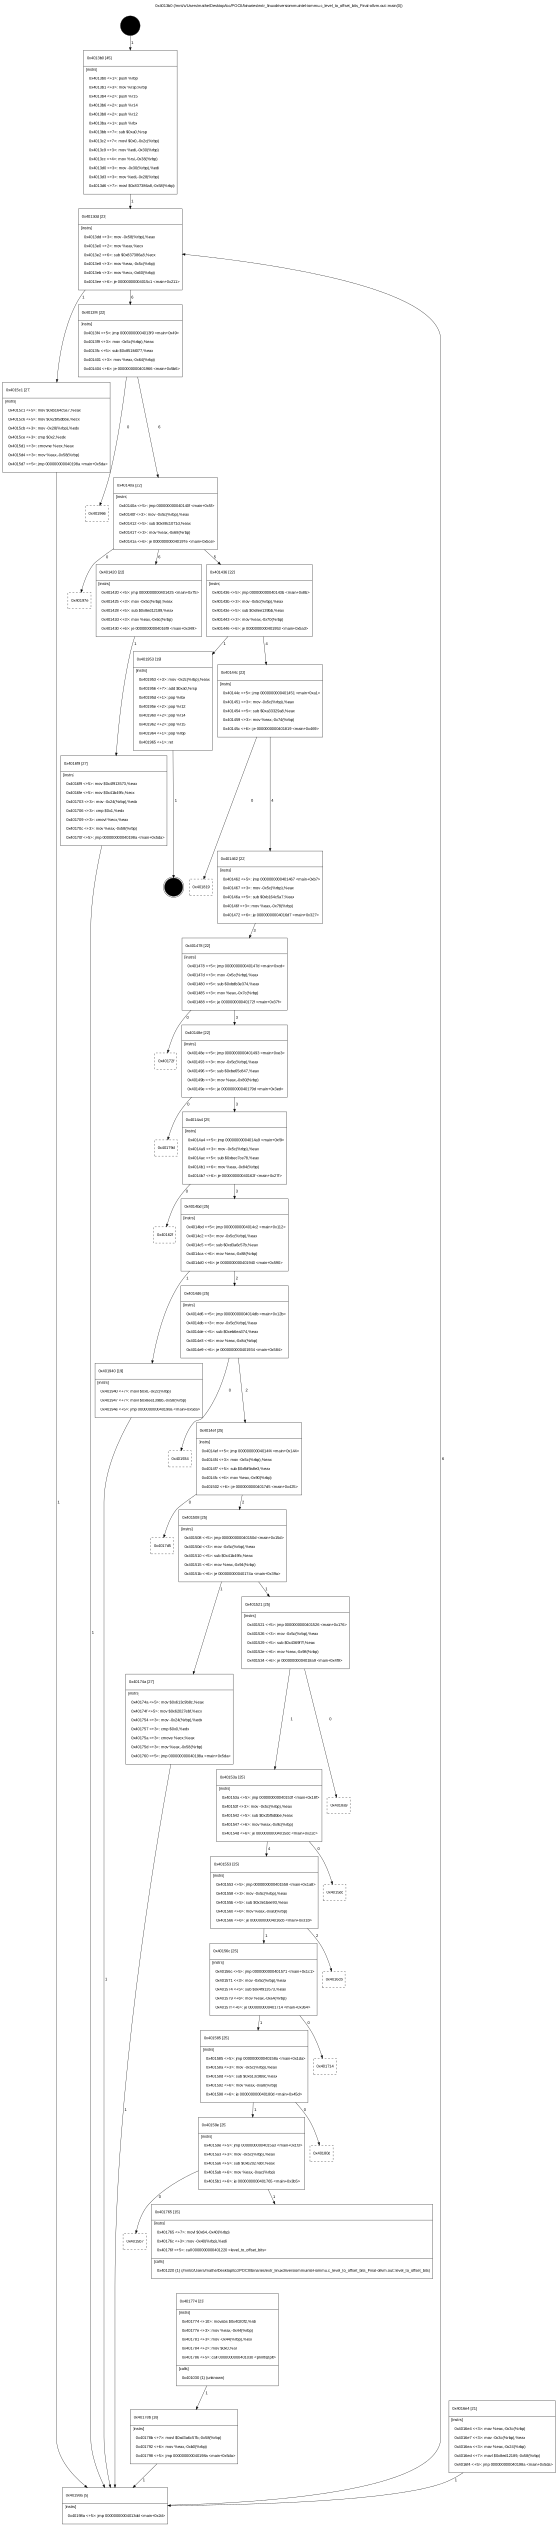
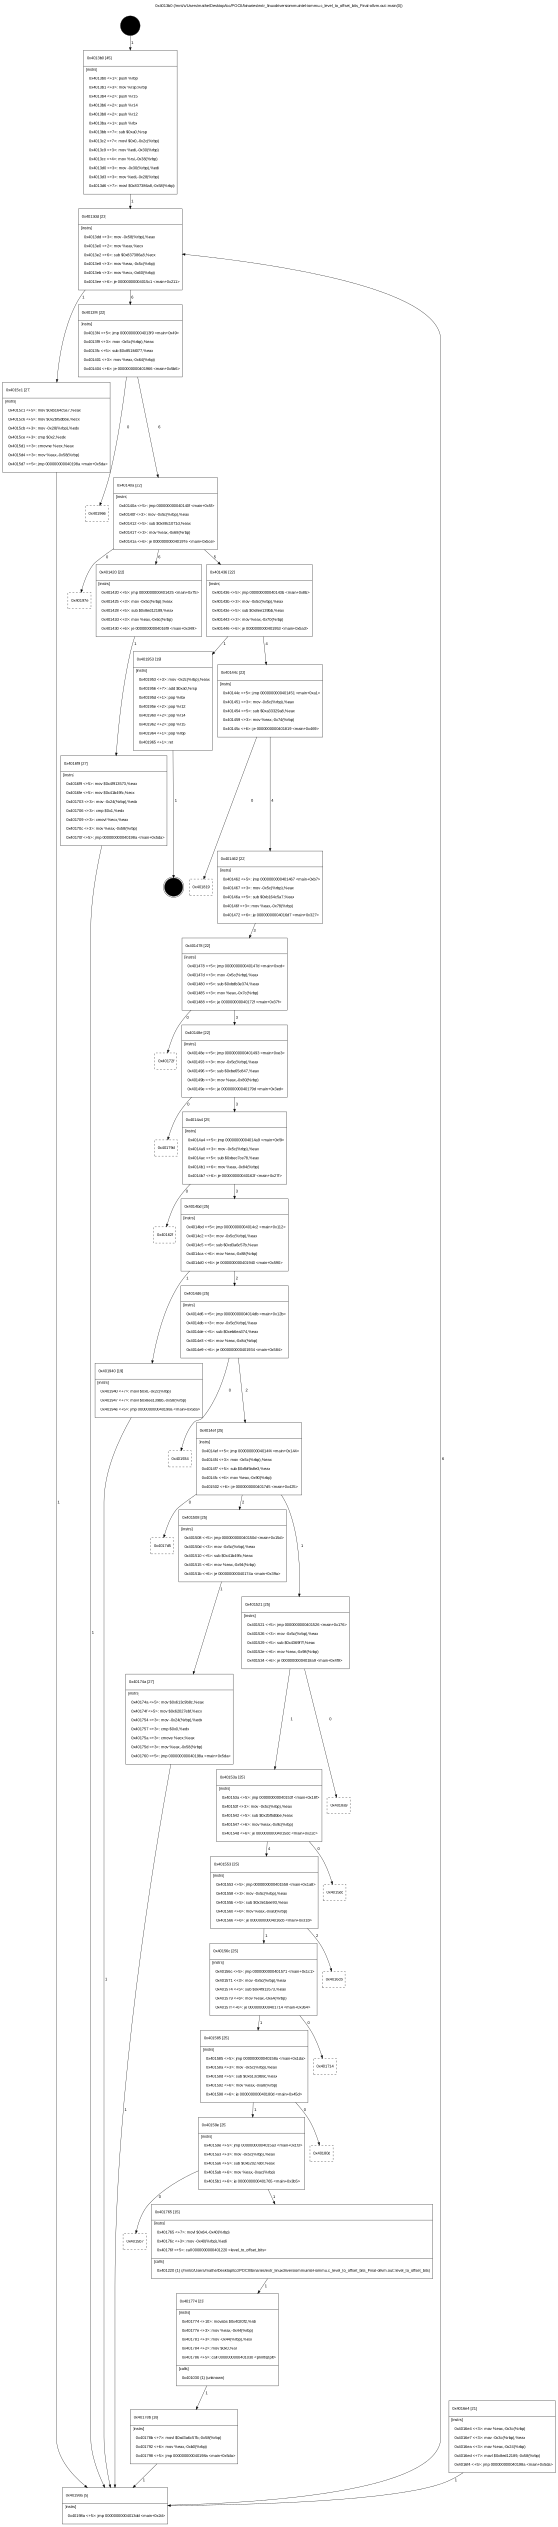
edge "0x401508 [25]" -> "0x401521 [25]": now "0x4014ef [25]" -> "0x401521 [25]"
edge "0x401765 [15]" -> "0x401774 [23]": added, label "1"
